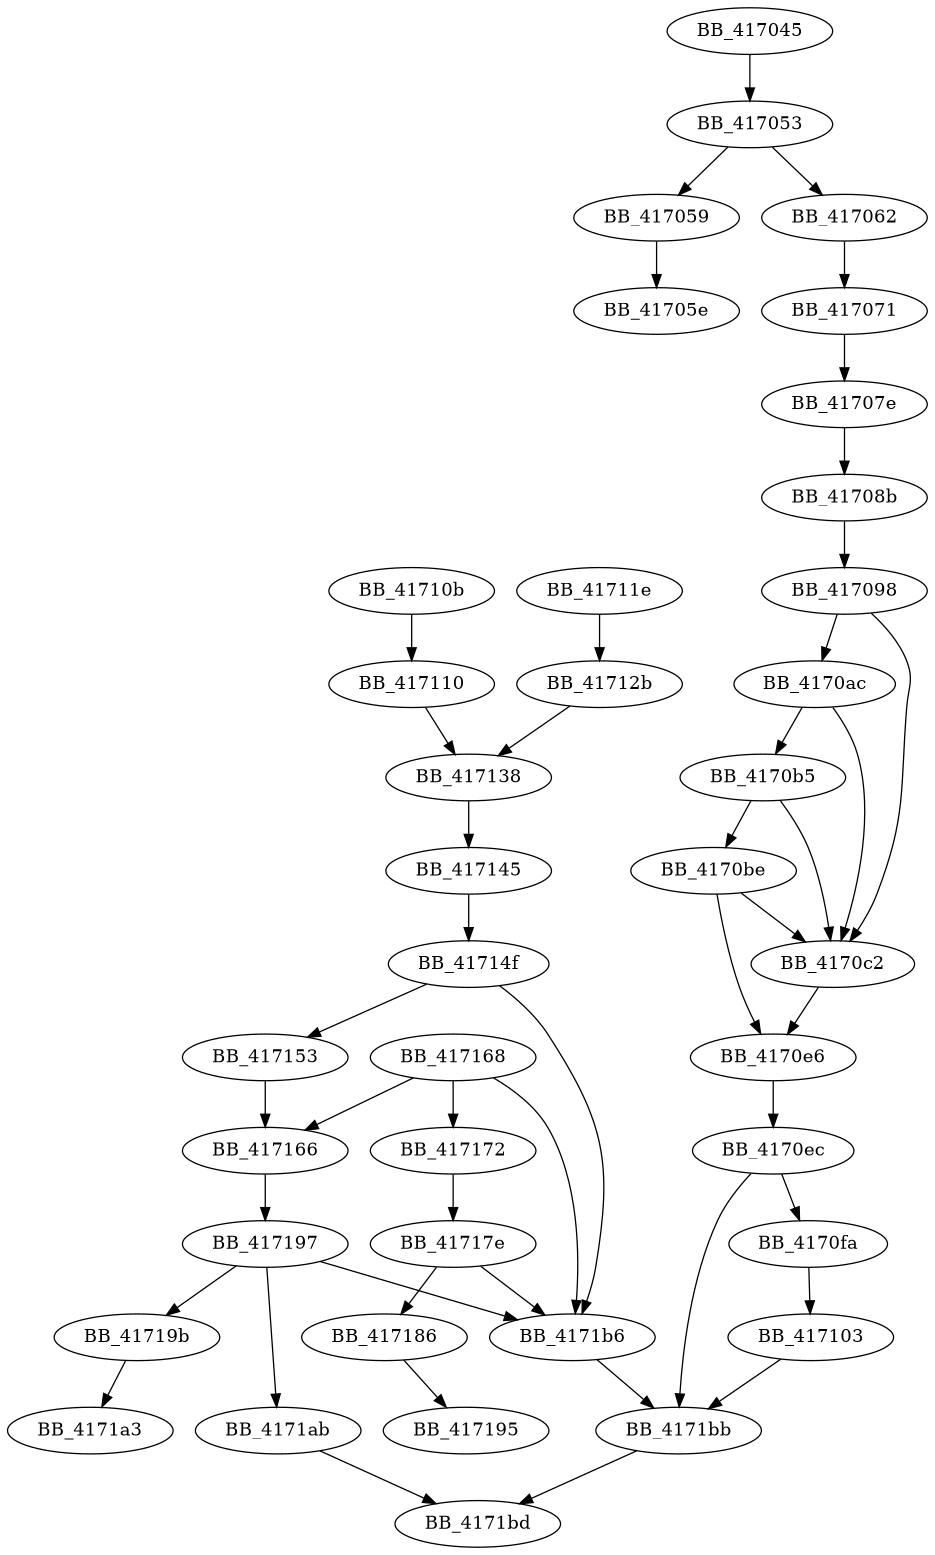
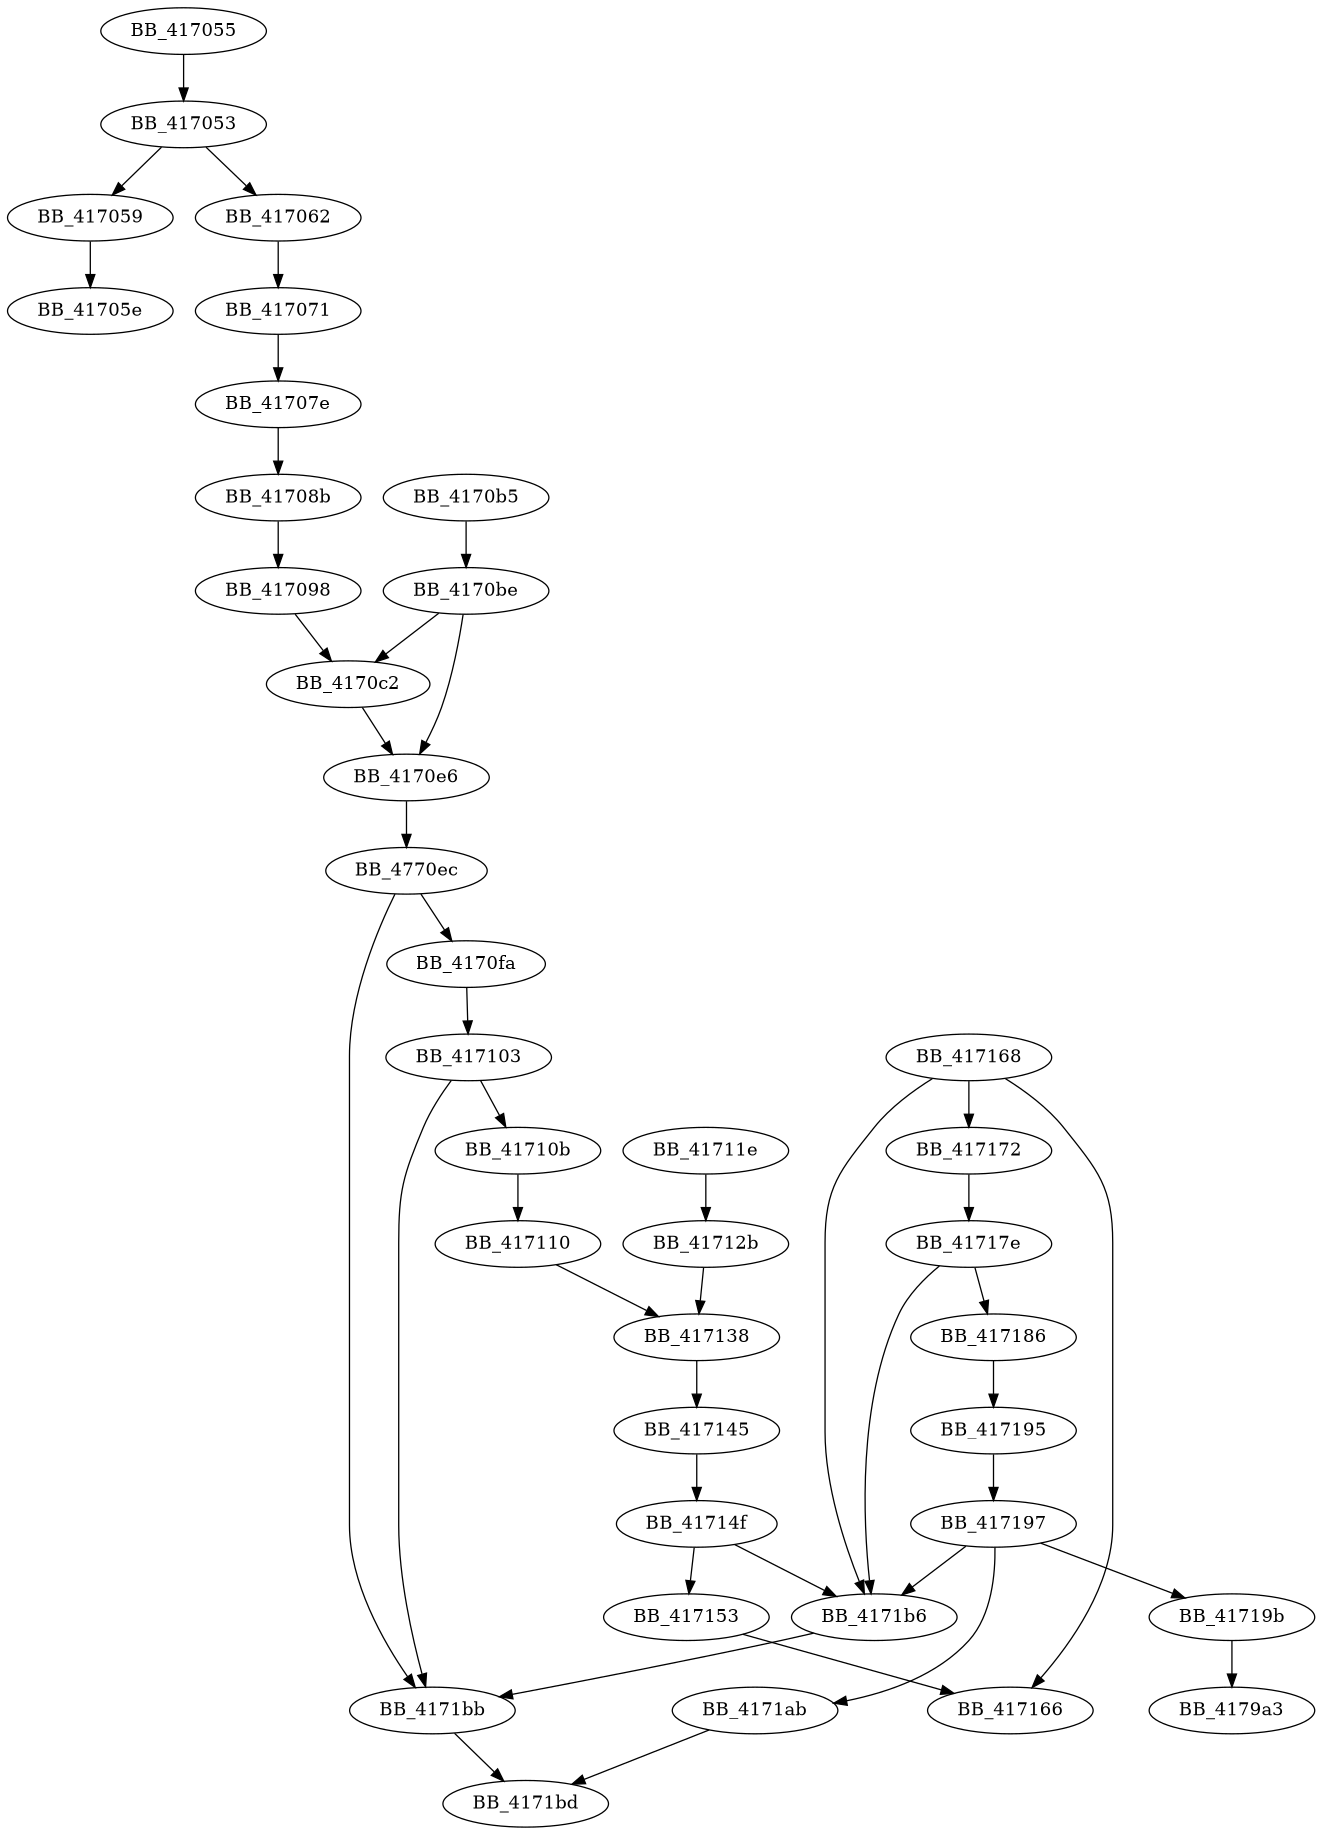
node "BB_417045": label "BB_417045" -> "BB_417055"
node "BB_4170ac": removed
edge "BB_4170b5" -> "BB_4170c2": removed
edge "BB_417103" -> "BB_41710b": added
node "BB_4170ec": label "BB_4170ec" -> "BB_4770ec"
edge "BB_417166" -> "BB_417197": now "BB_417195" -> "BB_417197"
node "BB_4171a3": label "BB_4171a3" -> "BB_4179a3"
